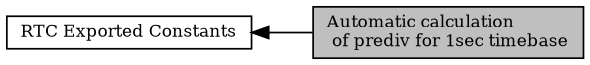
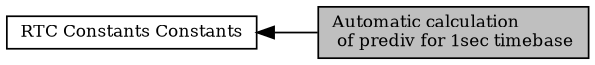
node "RTC Exported Constants": label "RTC Exported Constants" -> "RTC Constants Constants"
